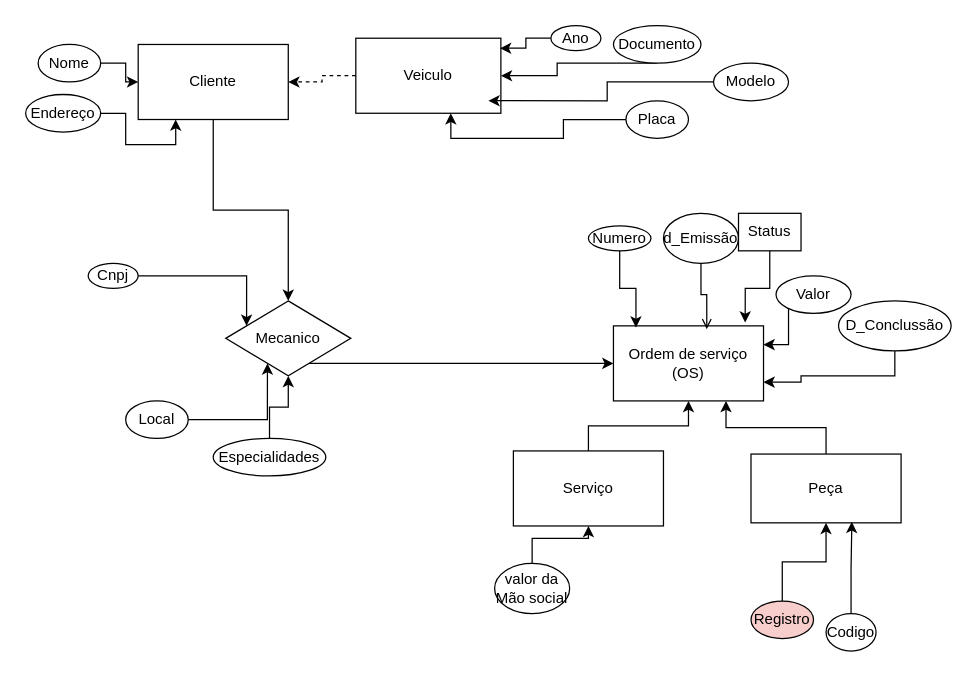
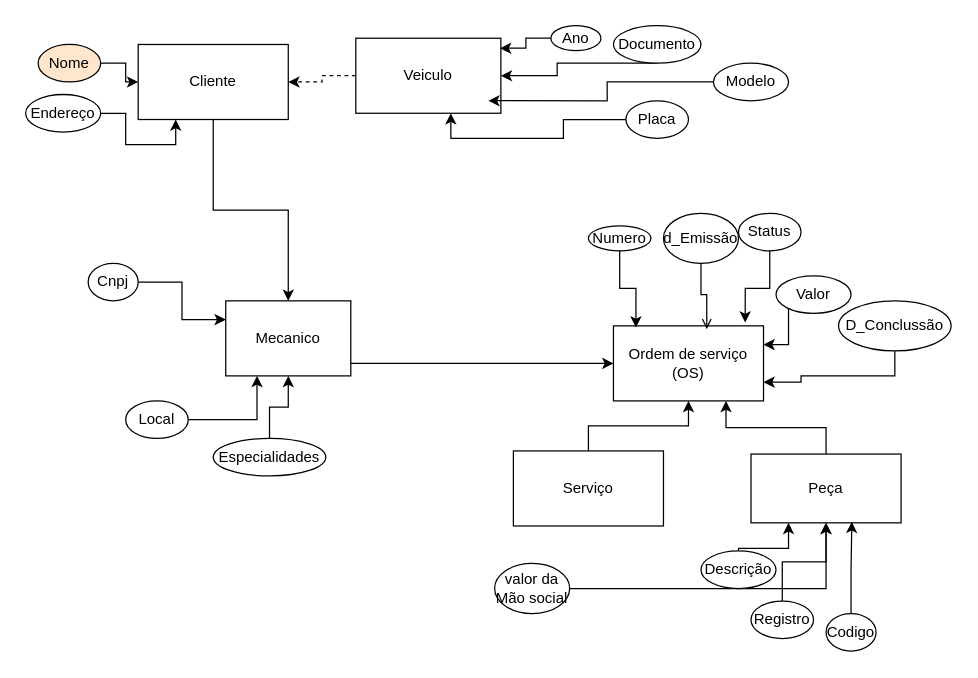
node "Nome": fillcolor #ffffff -> #ffe6cc
node "Status": shape rectangle -> ellipse
node "Cnpj": size 50x25 -> 50x38
node "Mecanico": shape diamond -> rectangle
edge "valor da Mão social" -> "Serviço": now "valor da Mão social" -> "Peça"
edge "Descrição" -> "Peça": added
node "Descrição": added
node "Registro": fillcolor #f8cecc -> #ffffff
